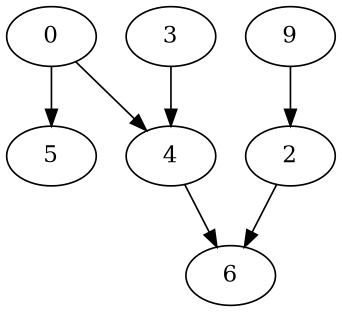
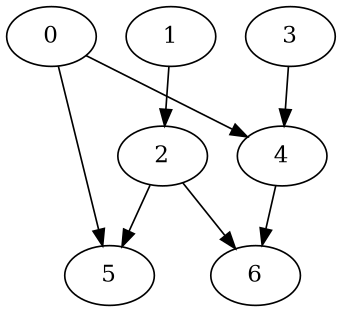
node "9": label "9" -> "1"
edge "2" -> "5": added
